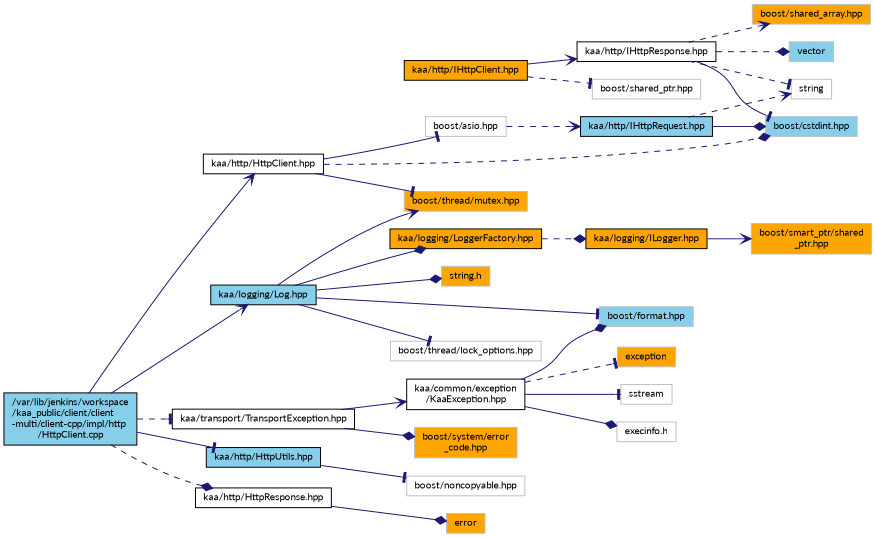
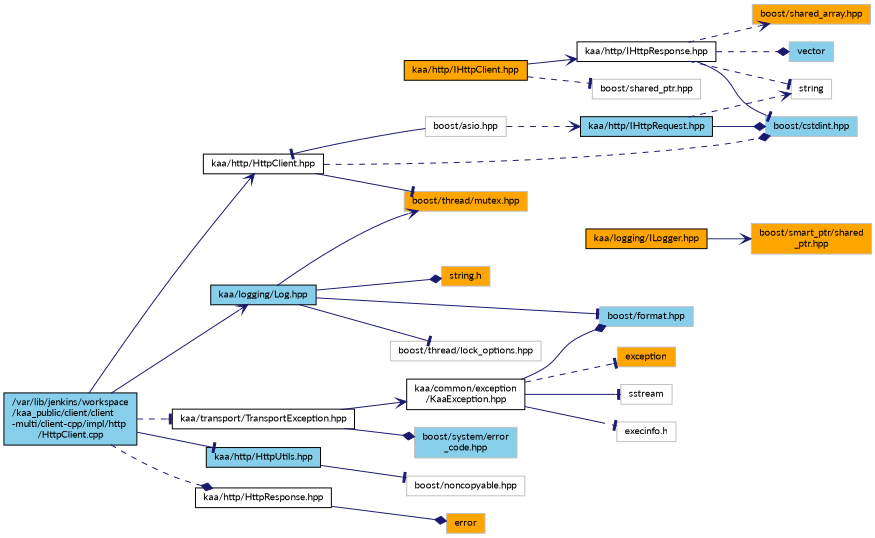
edge "kaa/http/HttpClient.hpp" -> "boost/asio.hpp": reversed
node "kaa/logging/LoggerFactory.hpp": removed
edge "kaa/common/exception /KaaException.hpp" -> "execinfo.h": arrowhead diamond -> tee
node "boost/system/error _code.hpp": fillcolor orange -> skyblue
